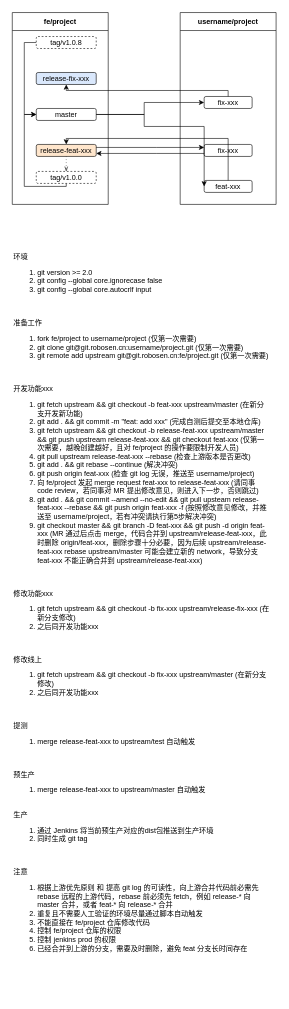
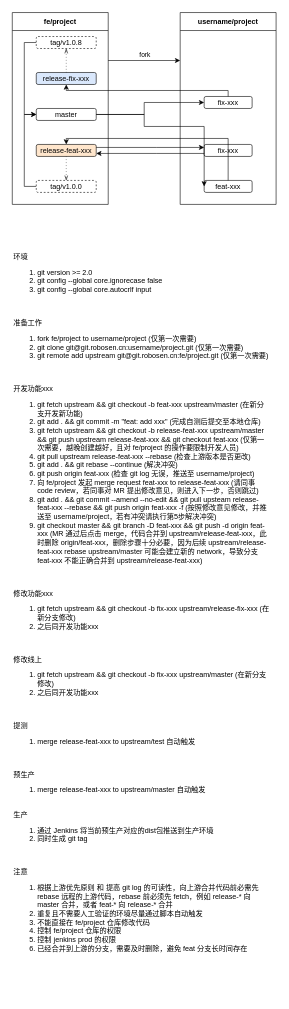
edge "release-fix-xxx" -> "tag/v1.0.8": added
edge "fe/project" -> "username/project": added, label "fork"
node "tag/v1.0.0": moved (66, 177) -> (66, 186)
